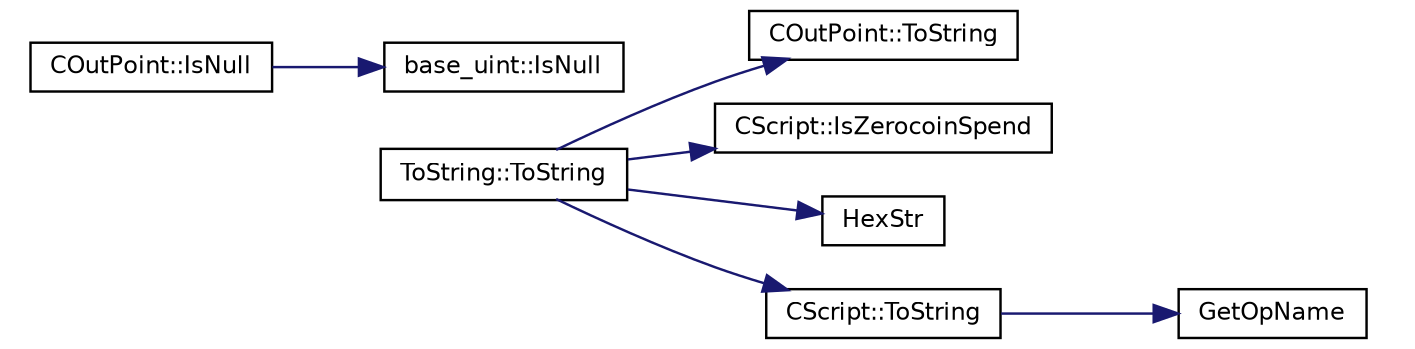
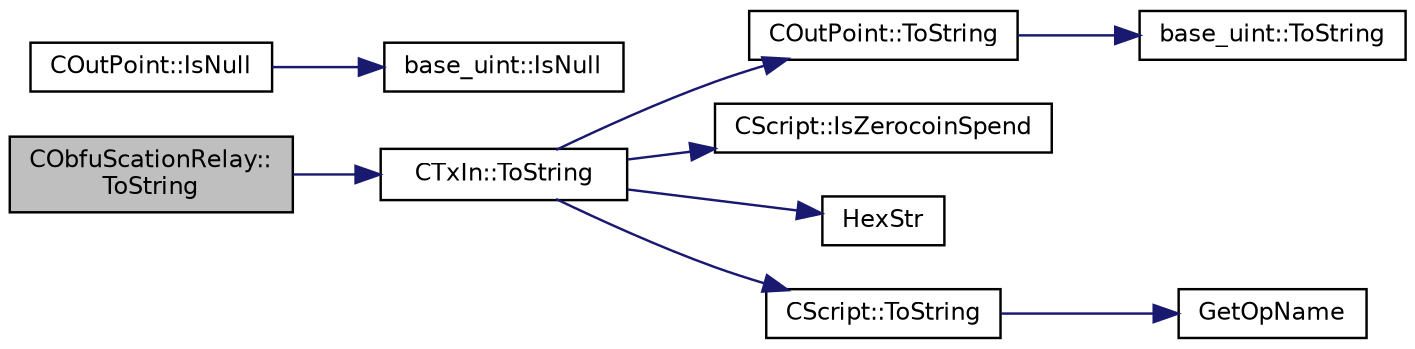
node "base_uint::ToString": added
node "CObfuScationRelay:: ToString": added
node "ToString::ToString": label "ToString::ToString" -> "CTxIn::ToString"
